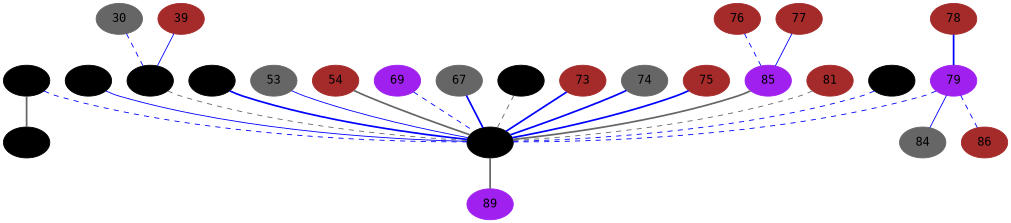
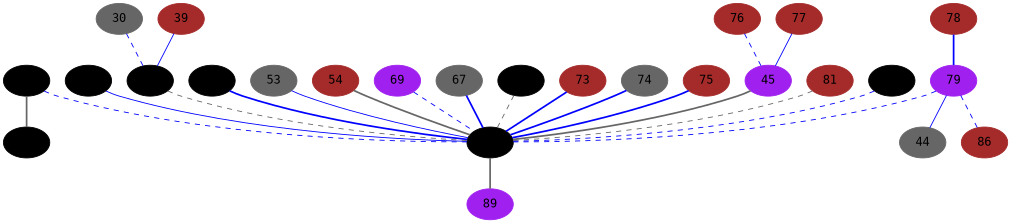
node "85": label "85" -> "45"
node "84": label "84" -> "44"
